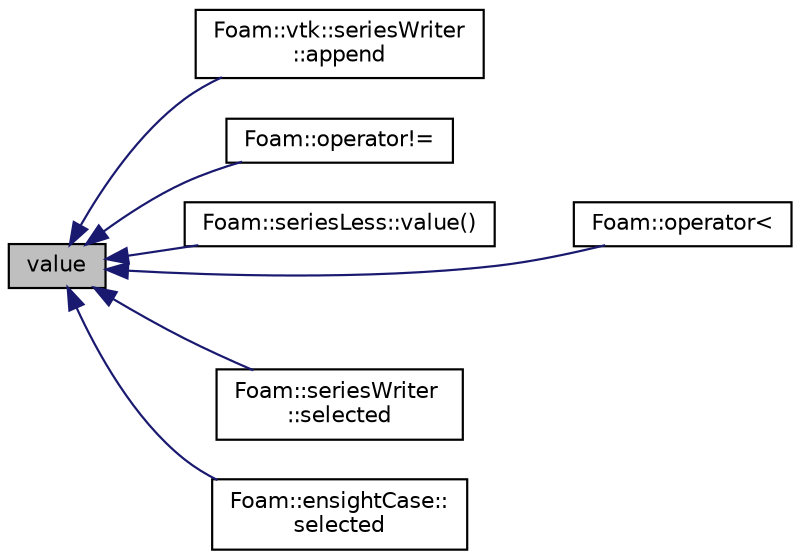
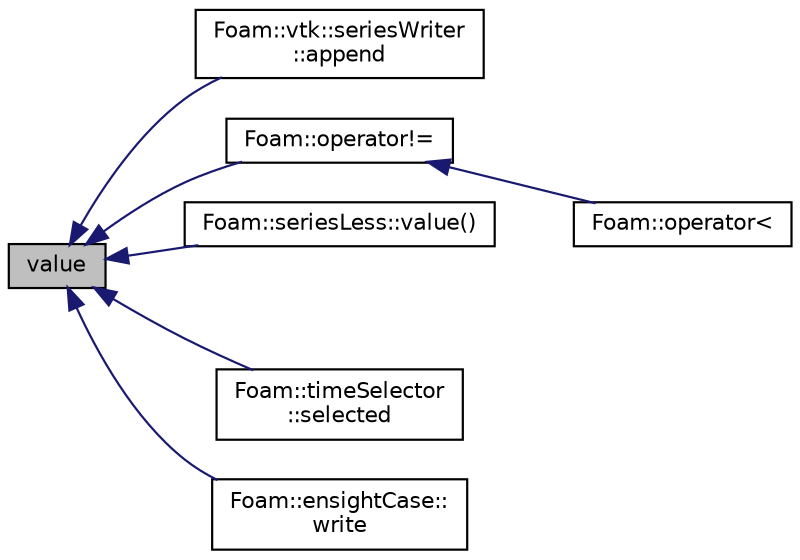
edge "Foam::operator<" -> "value": now "Foam::operator<" -> "Foam::operator!="
node "Foam::seriesWriter ::selected": label "Foam::seriesWriter ::selected" -> "Foam::timeSelector ::selected"
node "Foam::ensightCase:: selected": label "Foam::ensightCase:: selected" -> "Foam::ensightCase:: write"
